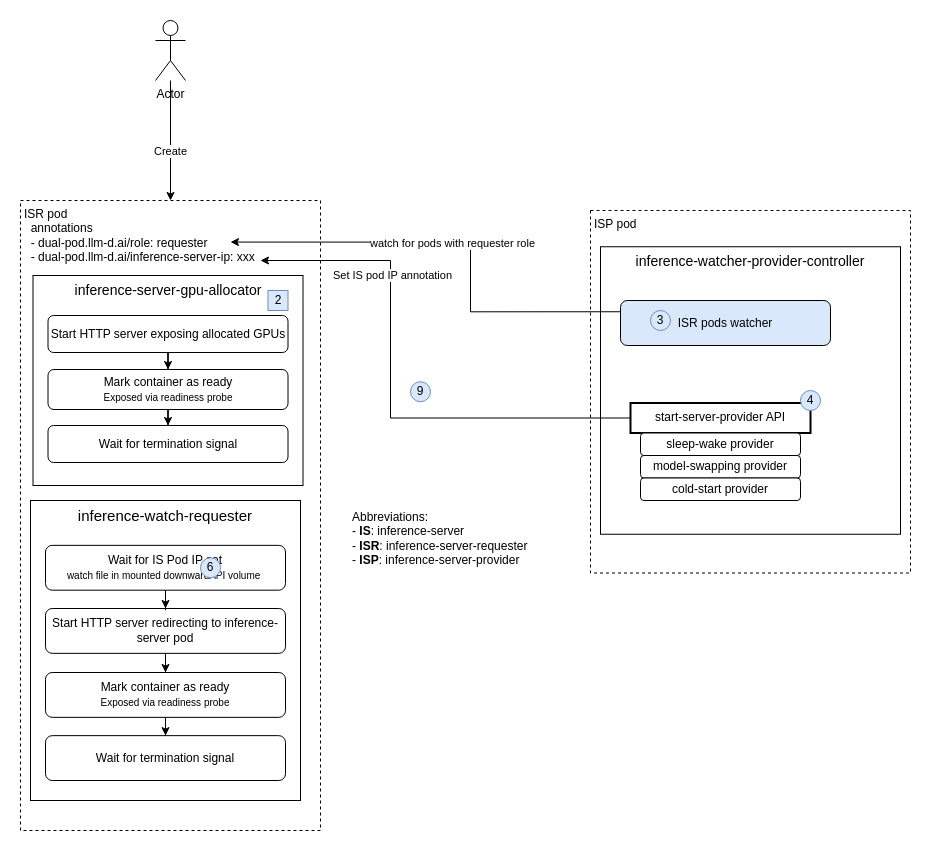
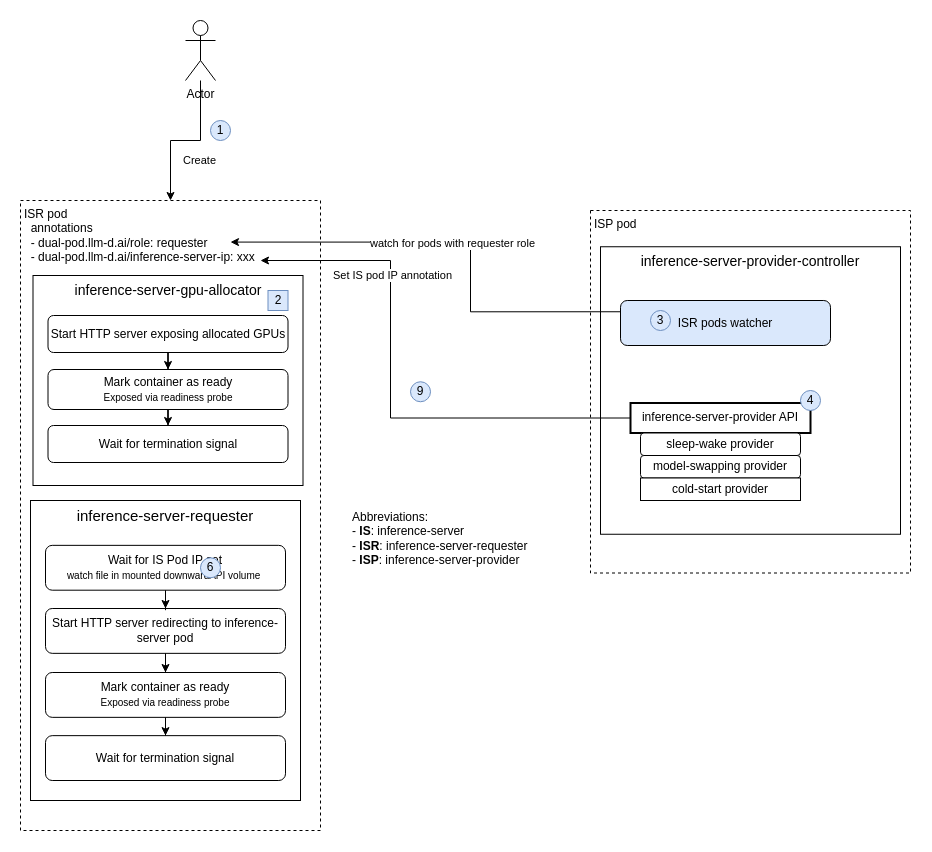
node "Actor": moved (171, 51) -> (201, 51)
node "1": added
node "inference-watcher-provider-controller": label "inference-watcher-provider-controller" -> "inference-server-provider-controller"
node "start-server-provider API": label "start-server-provider API" -> "inference-server-provider API"
node "cold-start provider": shape rounded rectangle -> rectangle
node "inference-watch-requester": label "inference-watch-requester" -> "inference-server-requester"
